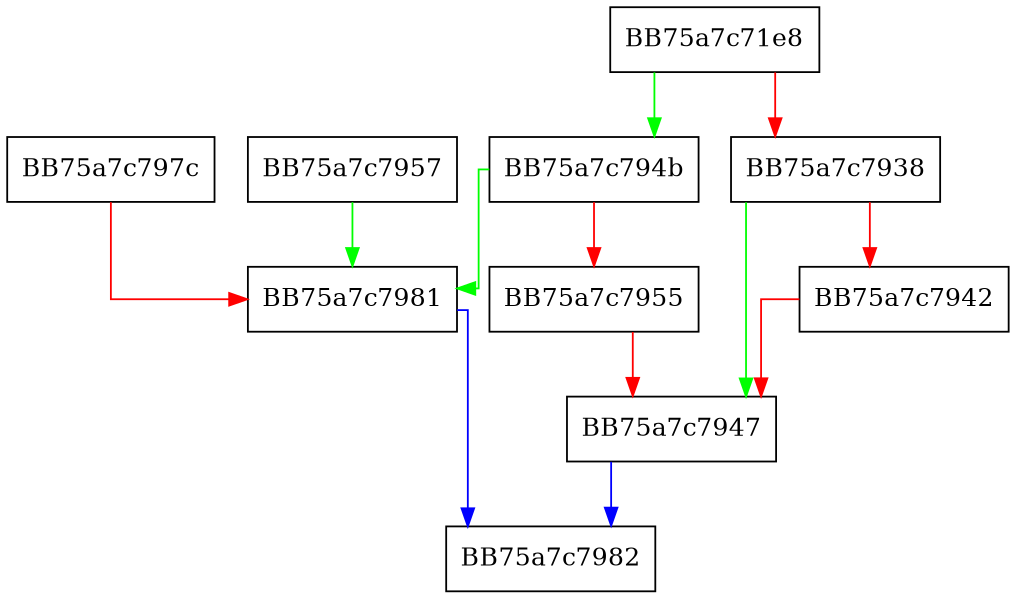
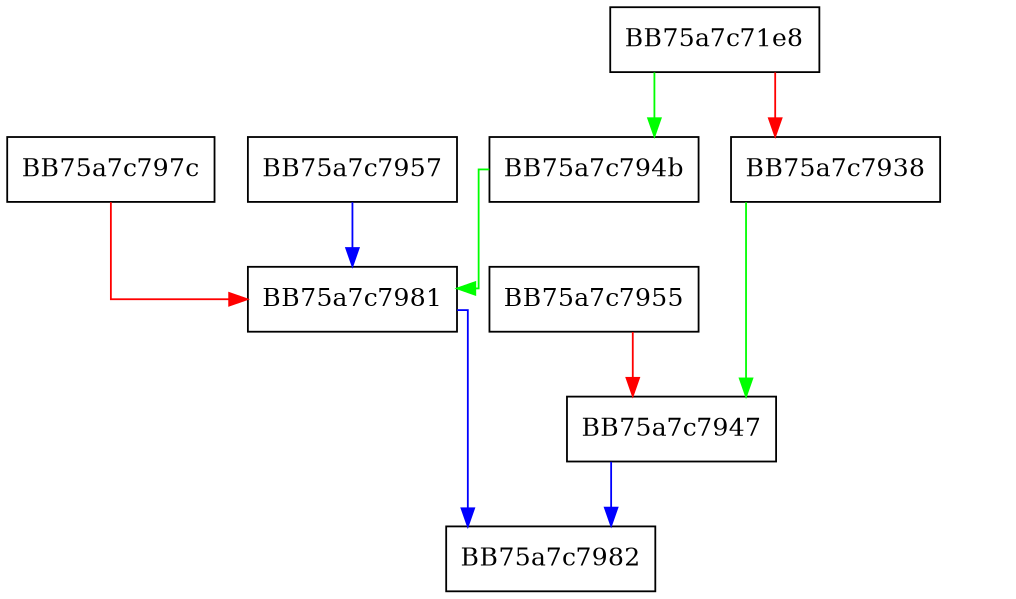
edge "BB75a7c7957" -> "BB75a7c7981": color green -> blue
edge "BB75a7c794b" -> "BB75a7c7955": removed
node "BB75a7c7942": removed
